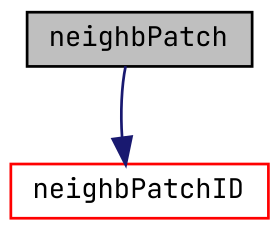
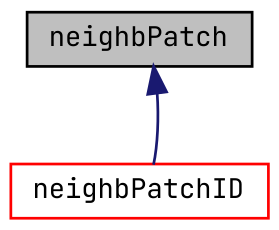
edge "neighbPatch" -> "neighbPatchID": reversed
